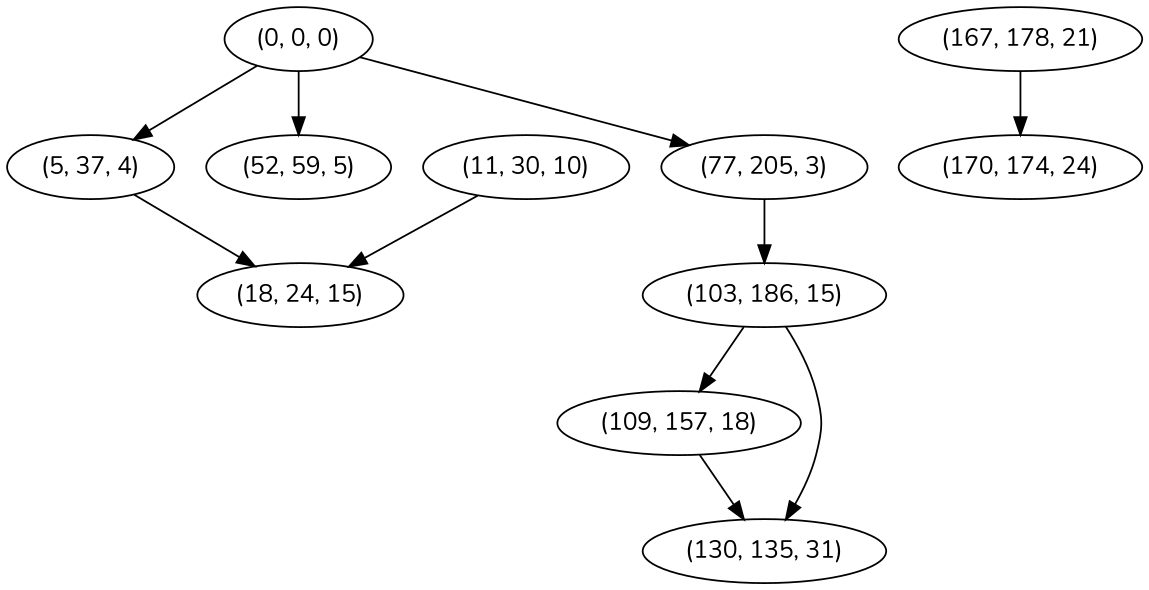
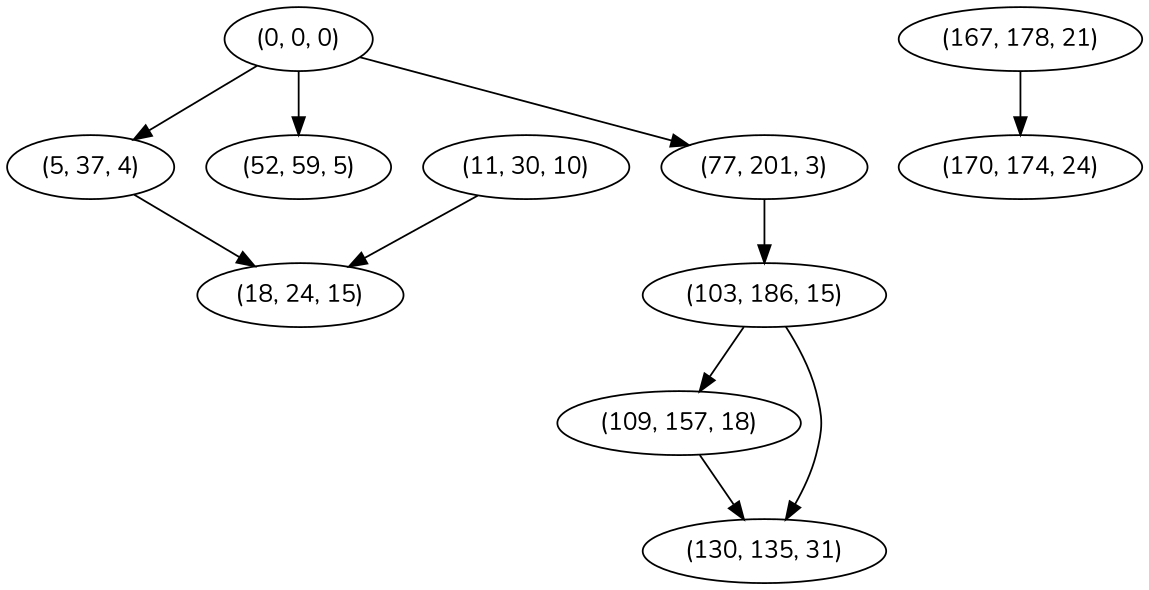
node "(77, 205, 3)": label "(77, 205, 3)" -> "(77, 201, 3)"
